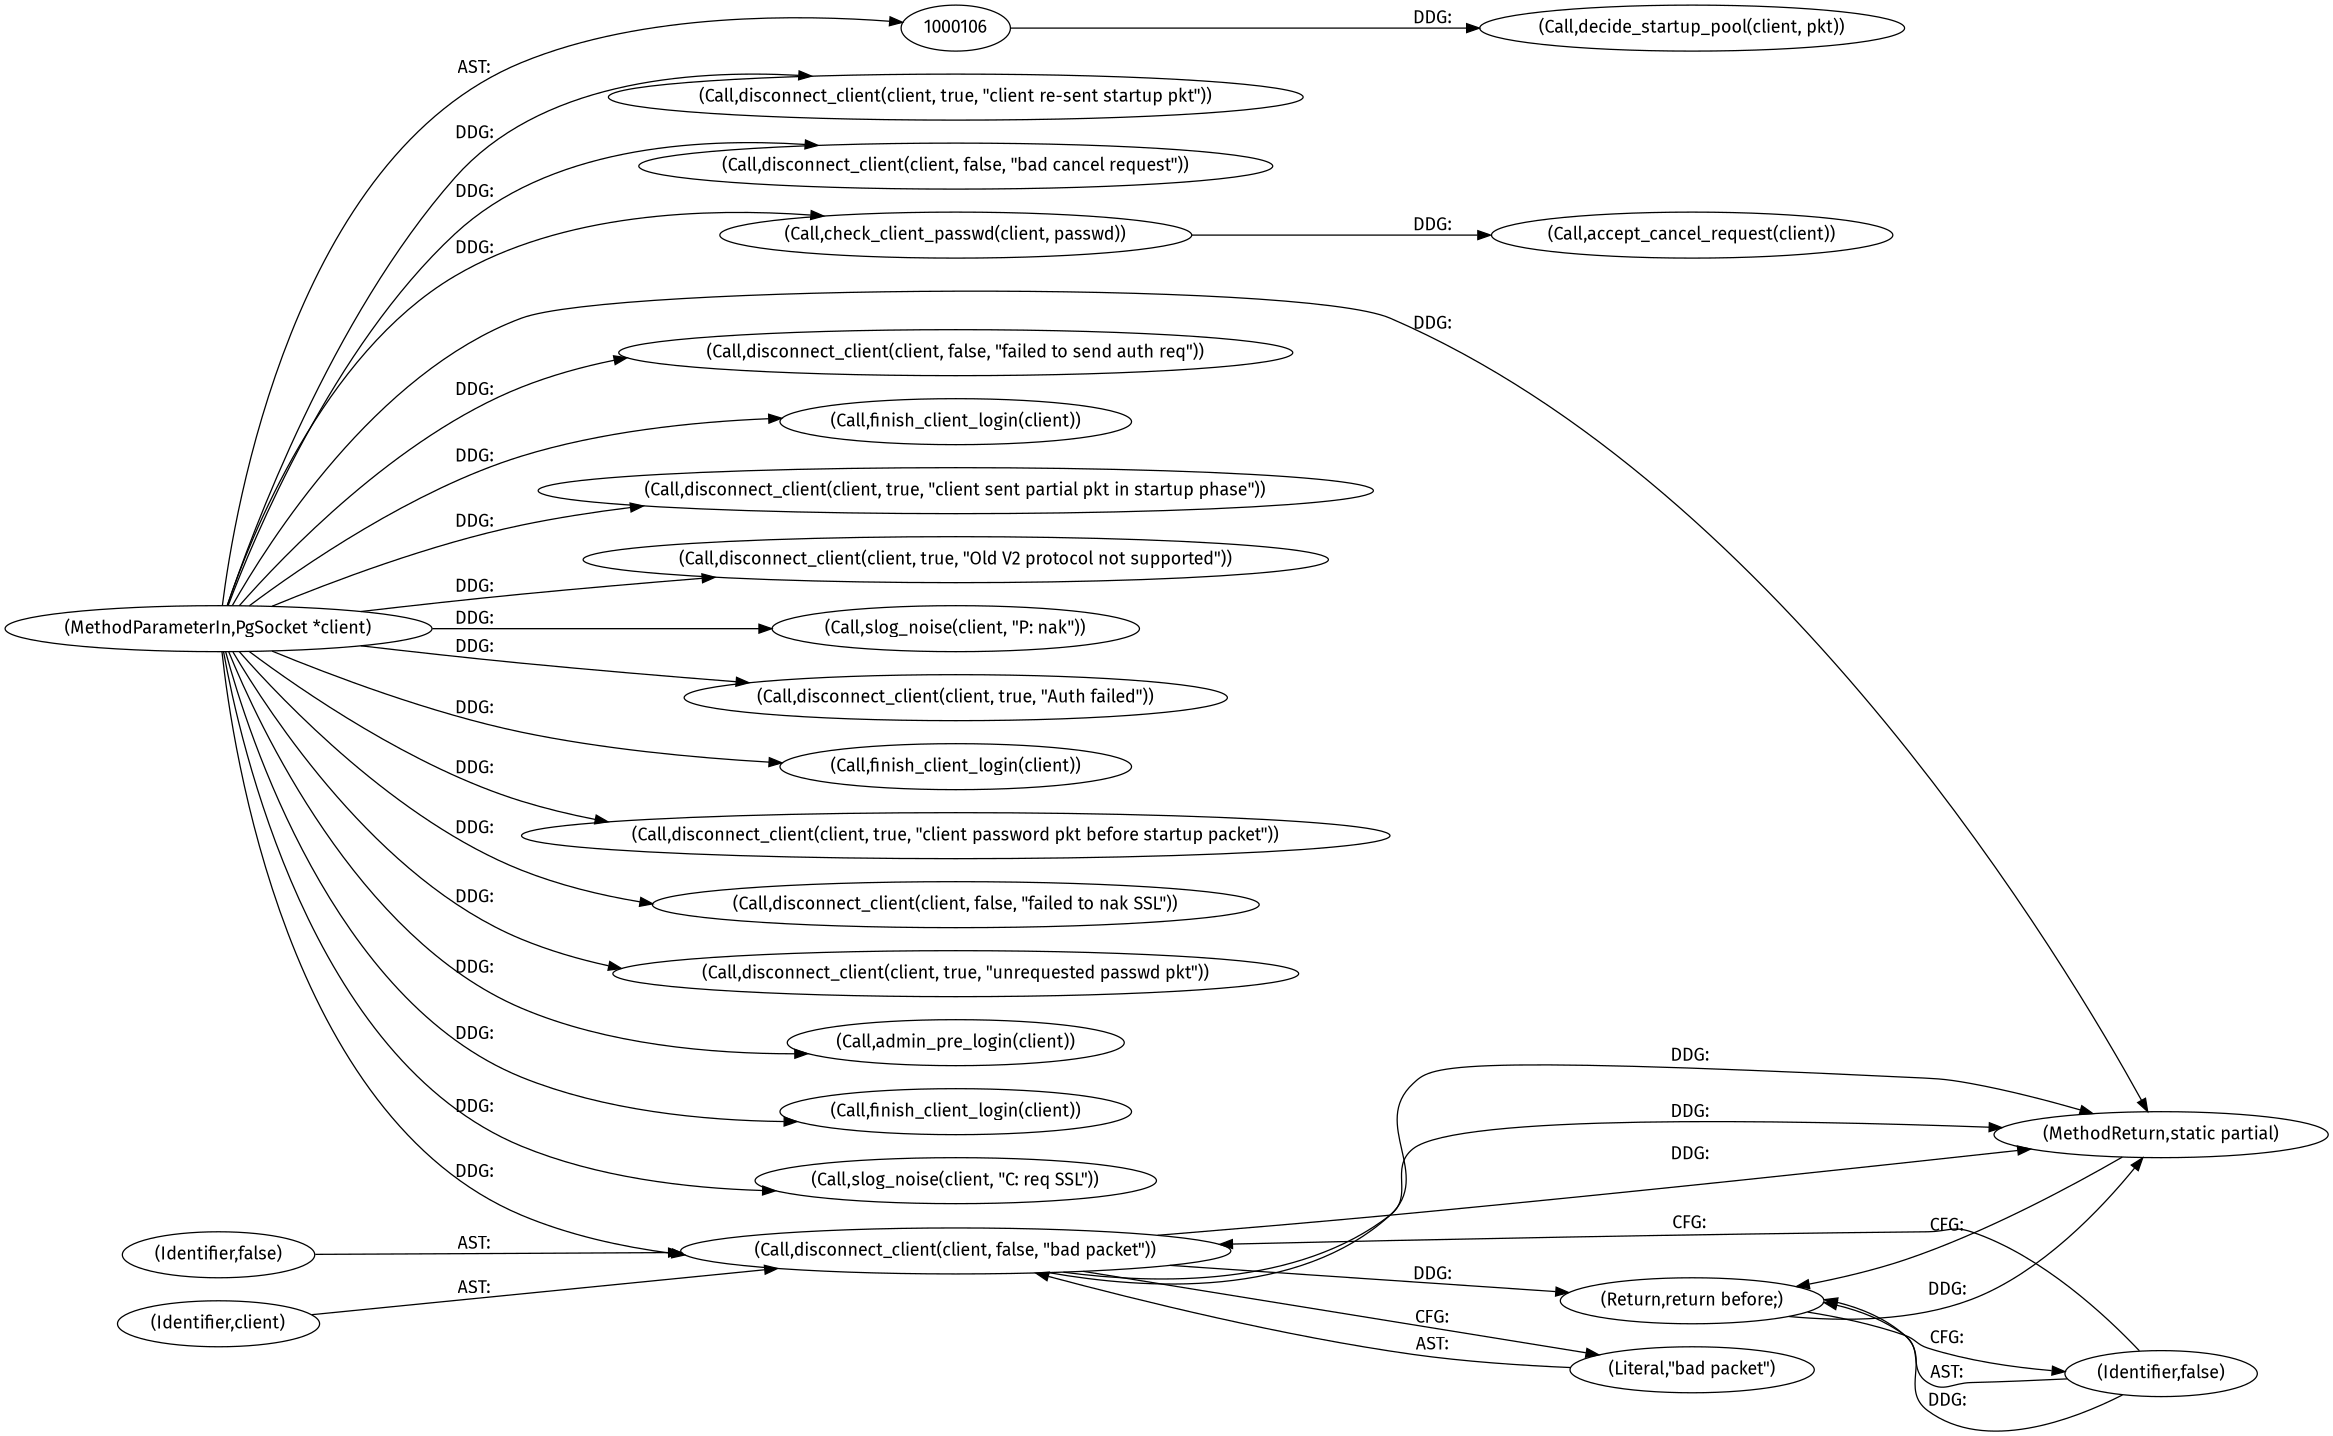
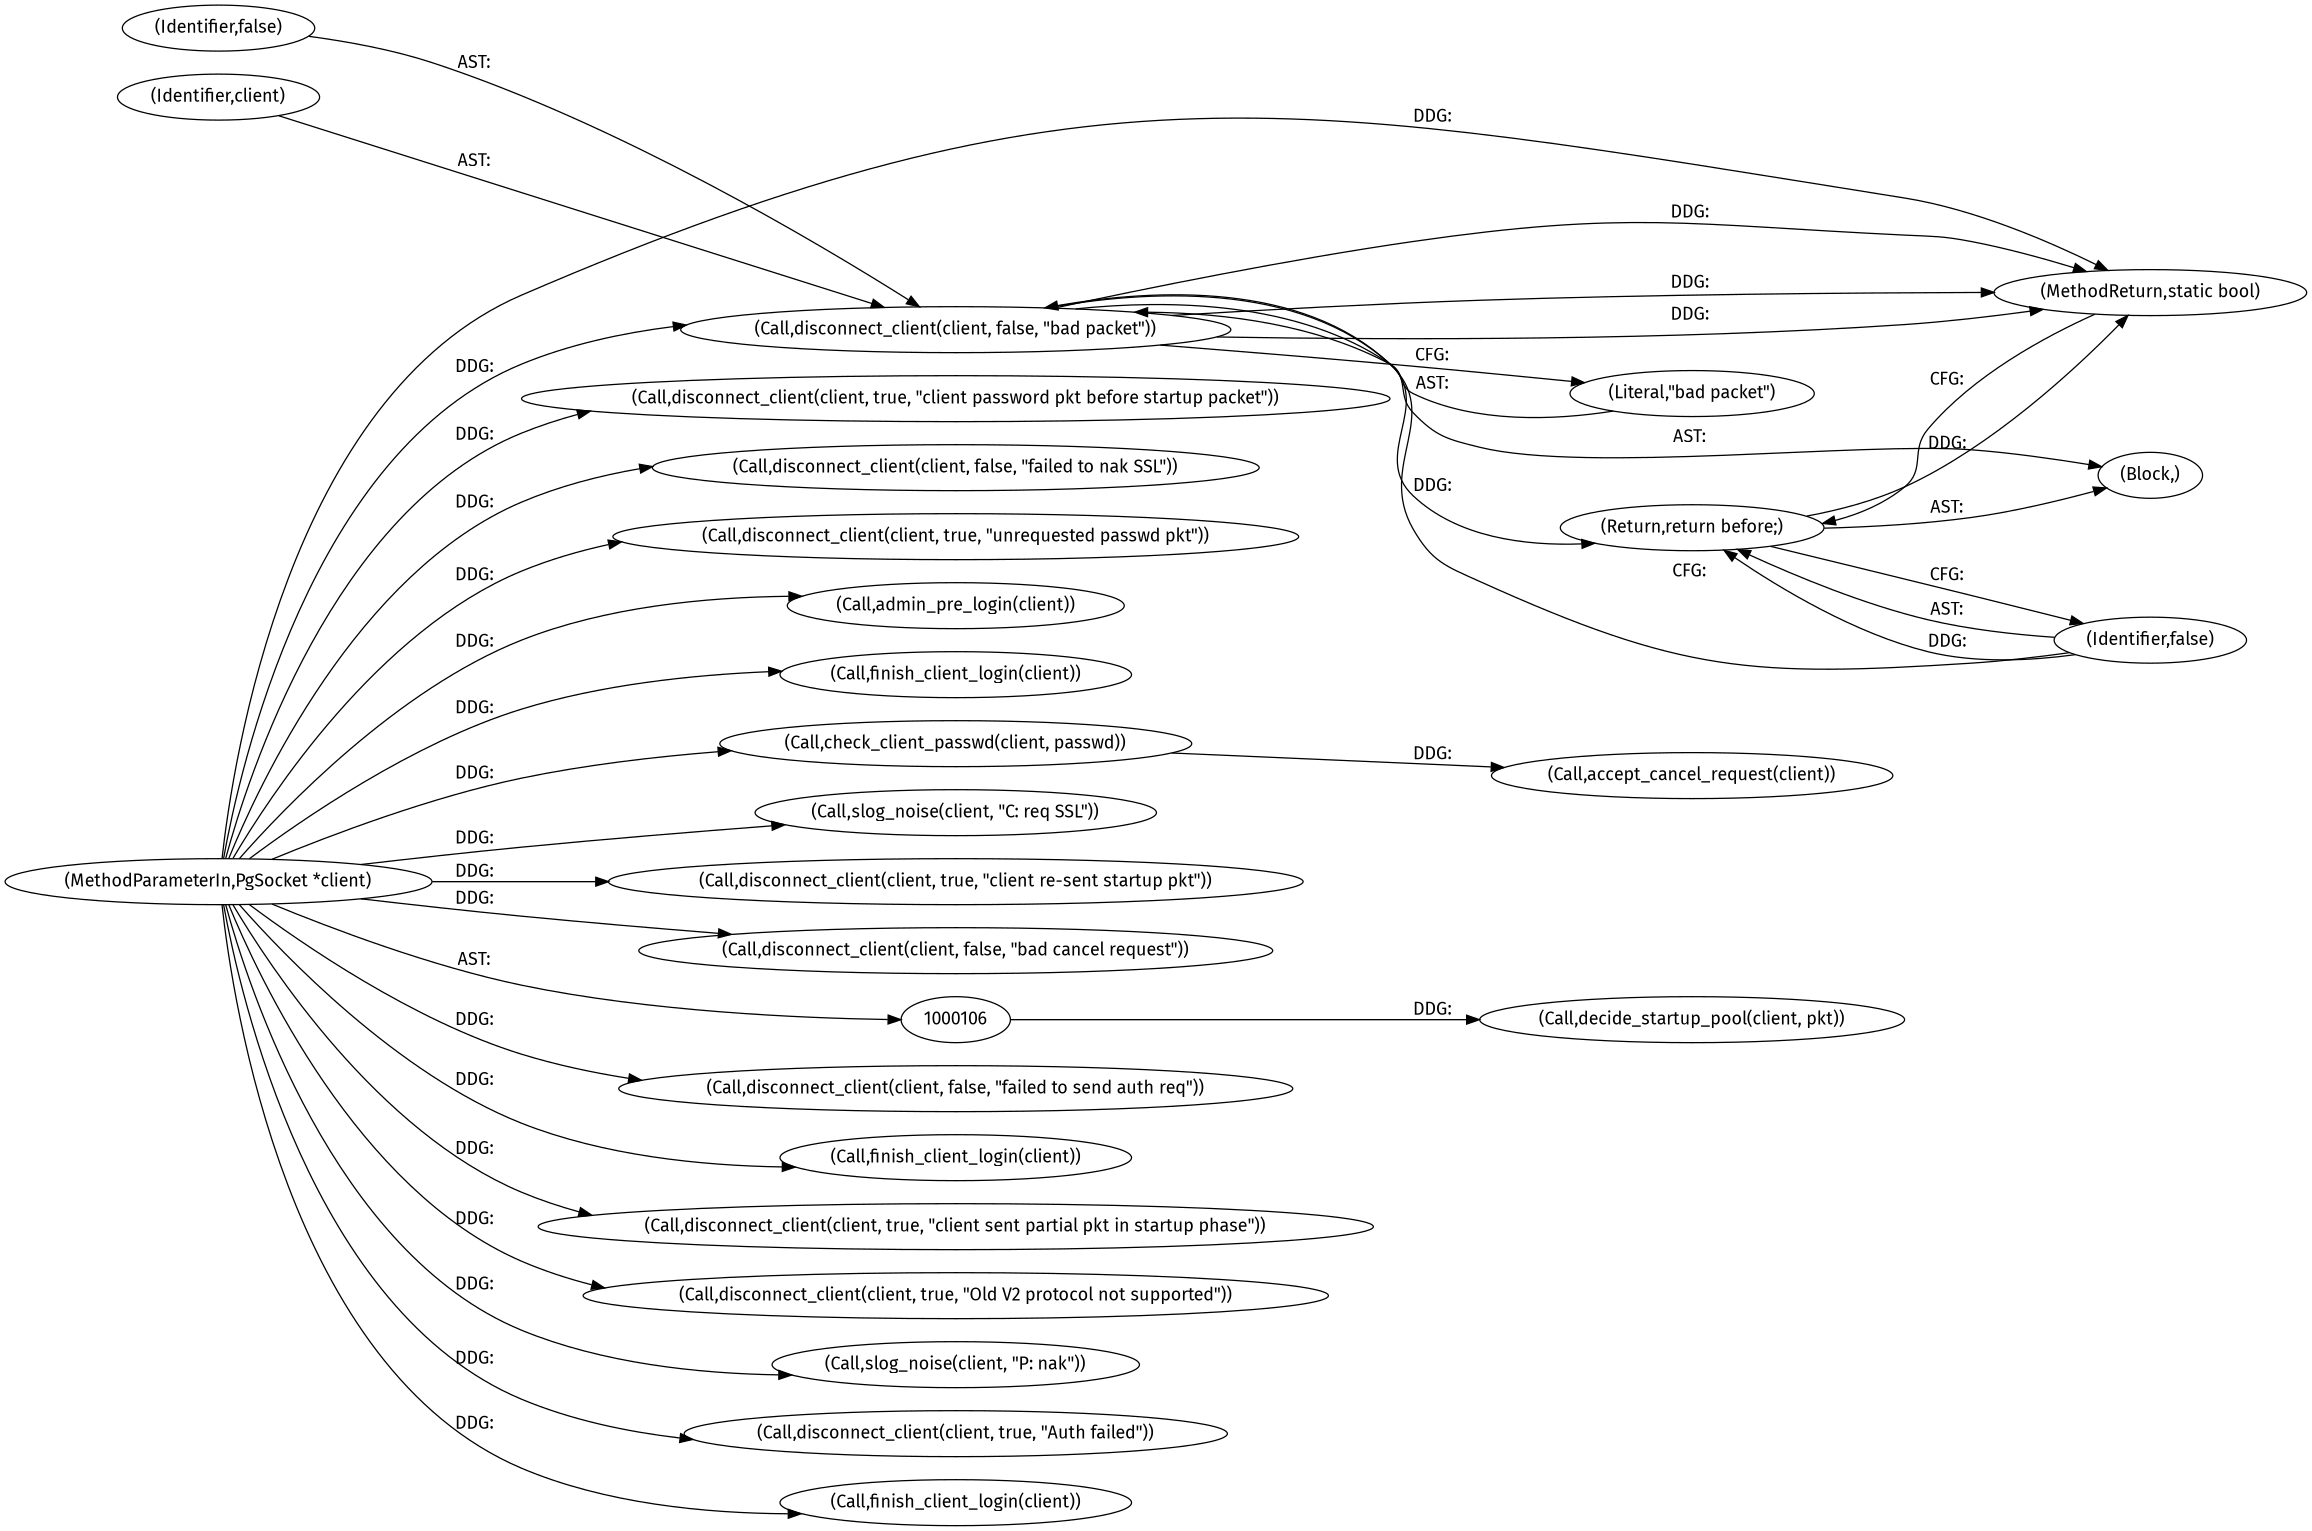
node "(Block,)": added
node "(MethodReturn,static partial)": label "(MethodReturn,static partial)" -> "(MethodReturn,static bool)"
